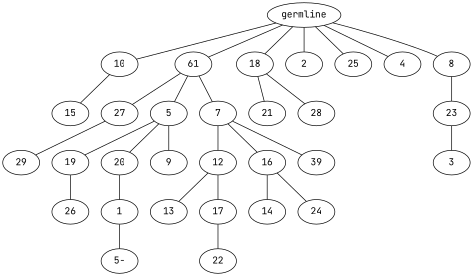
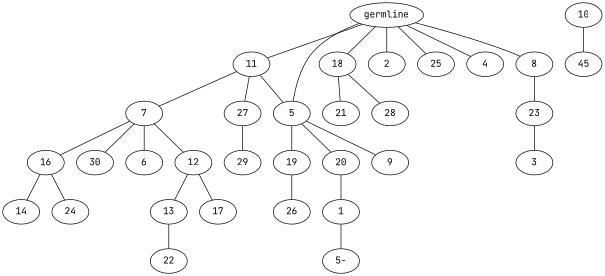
edge "germline" -- "10": now "germline" -- "5"
node "61": label "61" -> "11"
node "15": label "15" -> "45"
node "6": added
node "39": label "39" -> "30"
edge "17" -- "22": now "13" -- "22"
